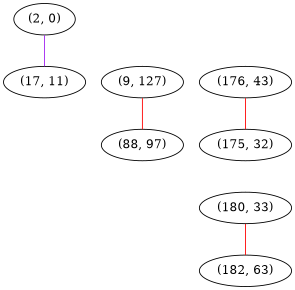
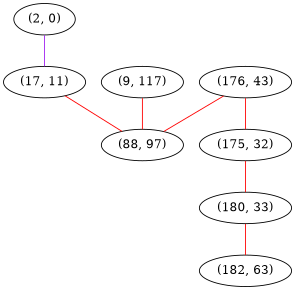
node "(9, 127)": label "(9, 127)" -> "(9, 117)"
edge "(17, 11)" -- "(88, 97)": added
edge "(176, 43)" -- "(88, 97)": added
edge "(175, 32)" -- "(180, 33)": added
